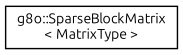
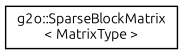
node "g8o::SparseBlockMatrix < MatrixType >": label "g8o::SparseBlockMatrix < MatrixType >" -> "g2o::SparseBlockMatrix < MatrixType >"
